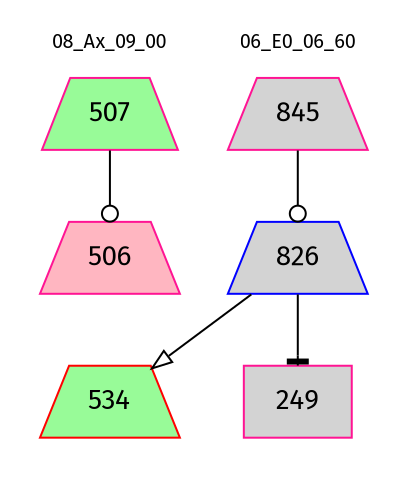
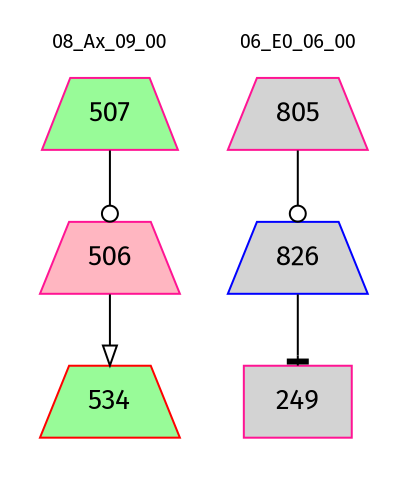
cluster "06_E0_06_60": label "06_E0_06_60" -> "06_E0_06_00"
node "845": label "845" -> "805"
edge "826" -> "534": now "506" -> "534"
